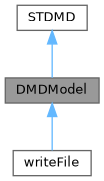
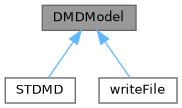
edge "DMDModel" -> "STDMD": reversed
